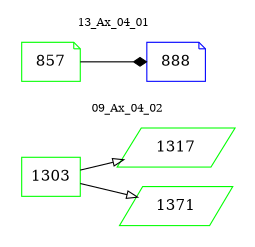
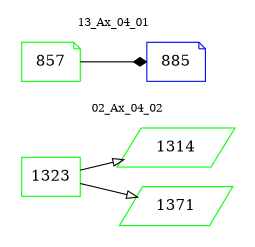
node "888": label "888" -> "885"
cluster "09_Ax_04_02": label "09_Ax_04_02" -> "02_Ax_04_02"
node "1317": label "1317" -> "1314"
node "1303": label "1303" -> "1323"
